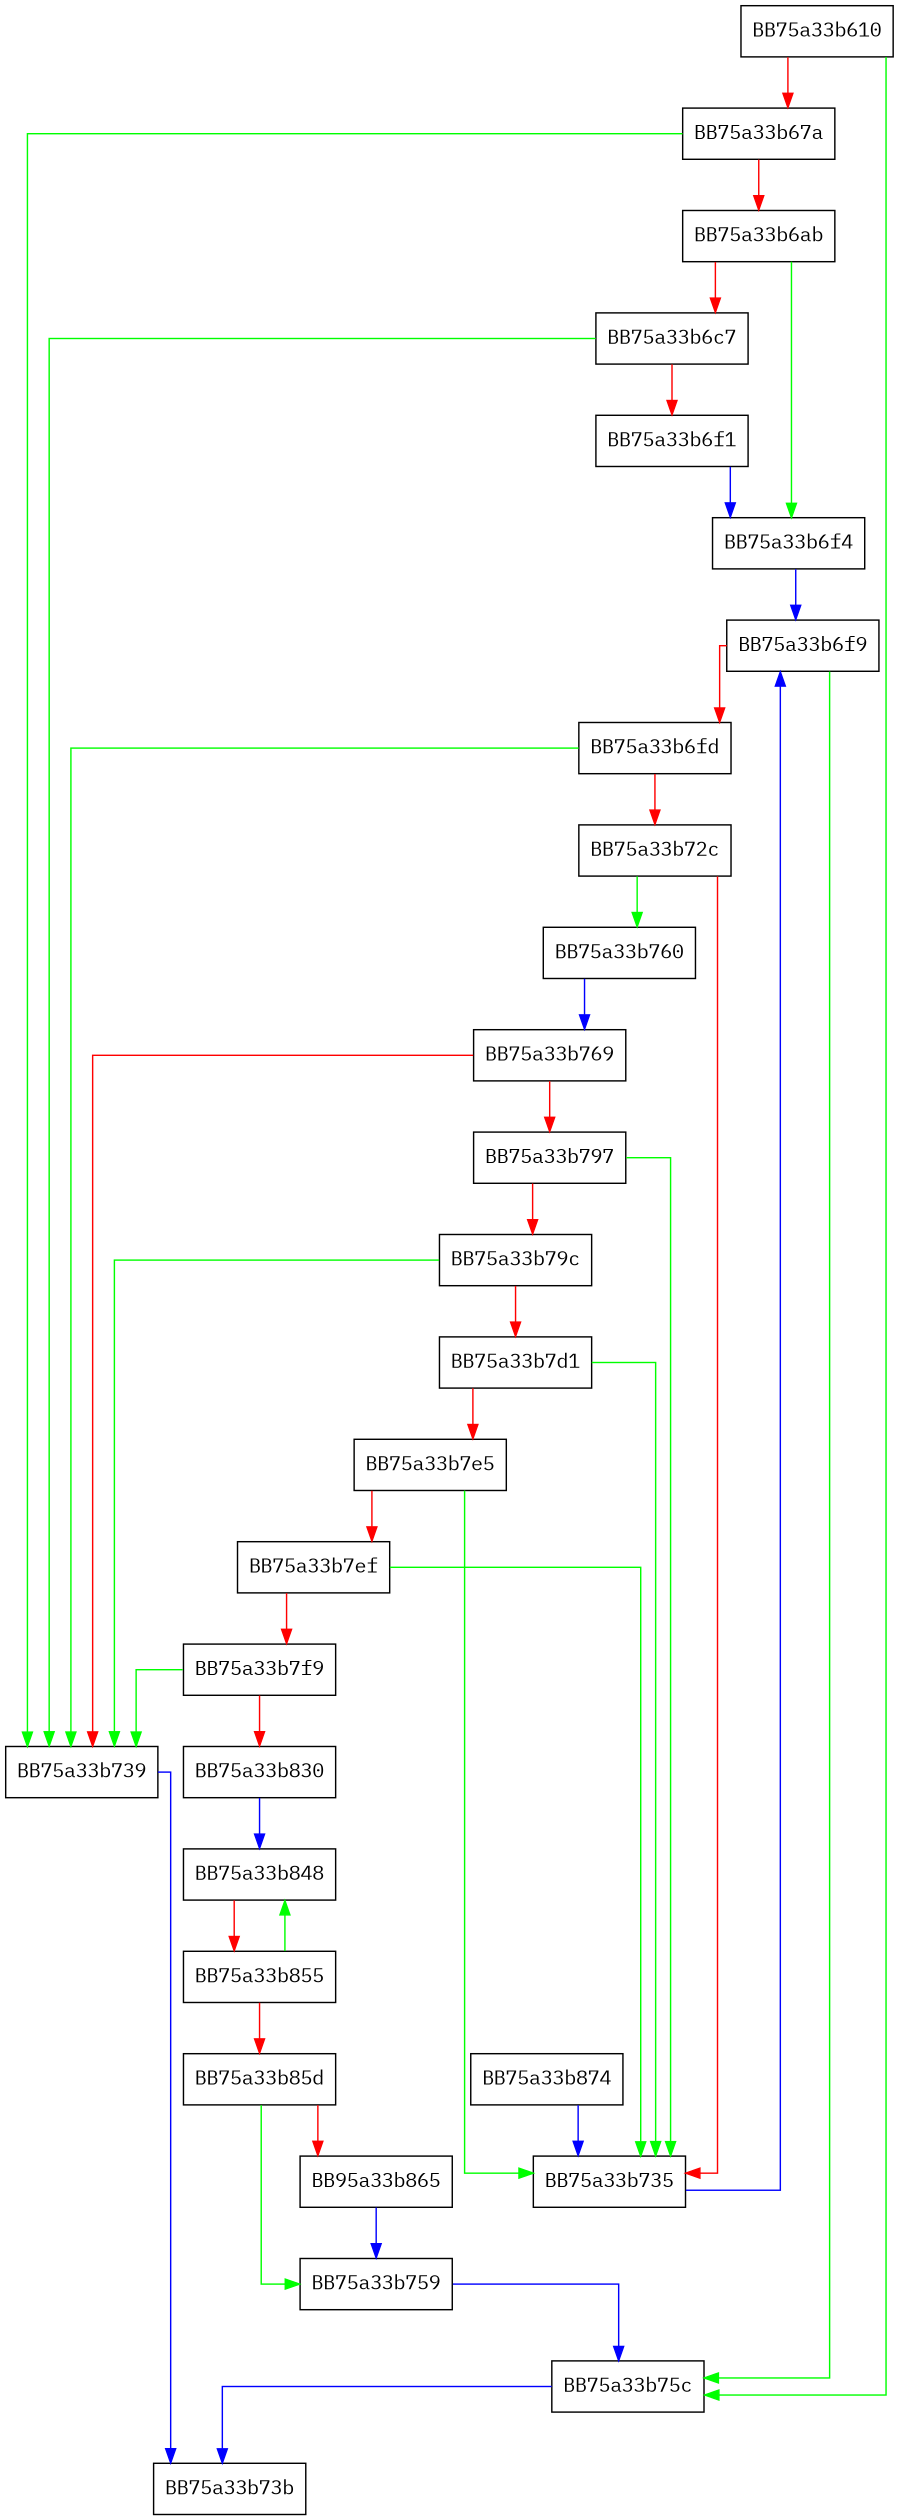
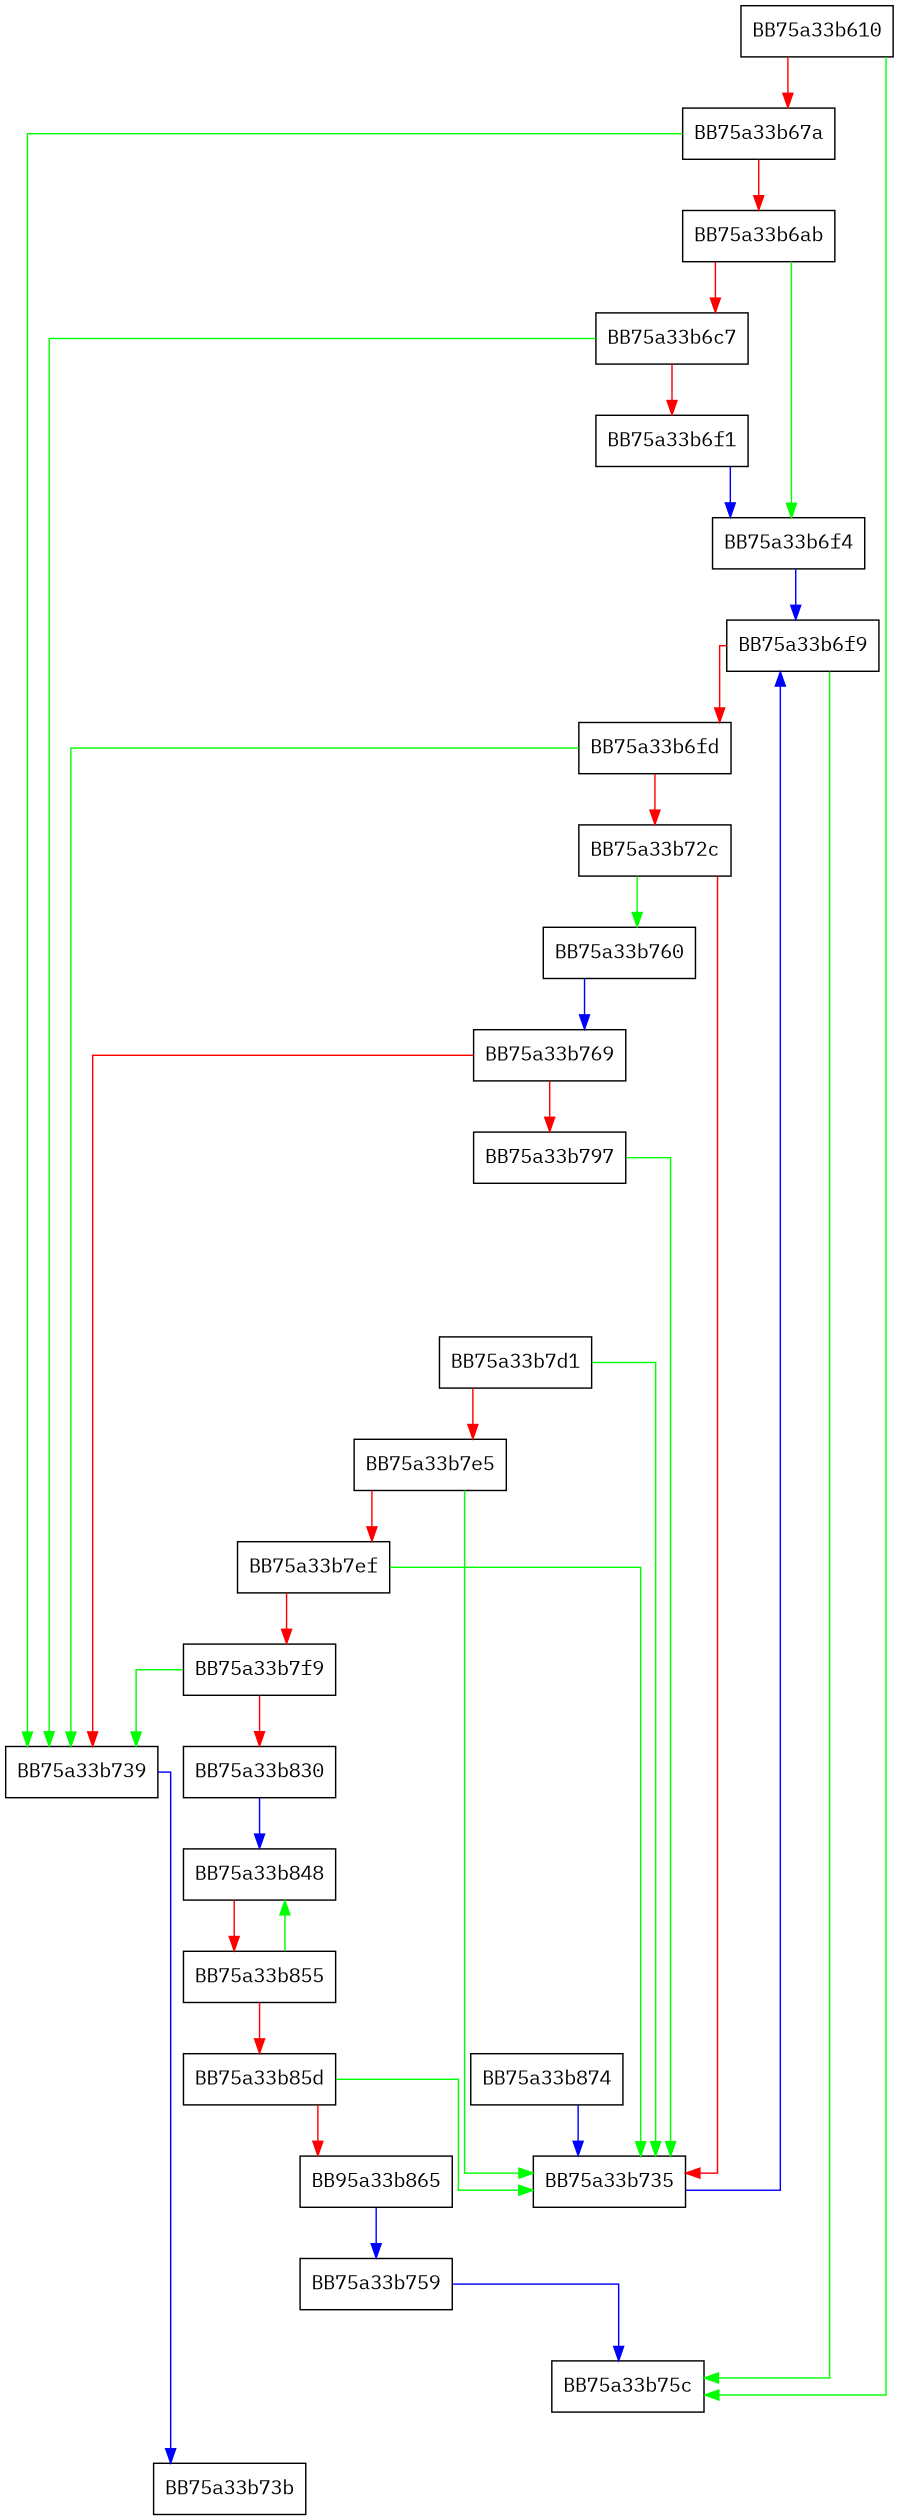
node "BB75a33b79c": removed
edge "BB75a33b85d" -> "BB75a33b759": now "BB75a33b85d" -> "BB75a33b735"
edge "BB75a33b75c" -> "BB75a33b73b": removed
